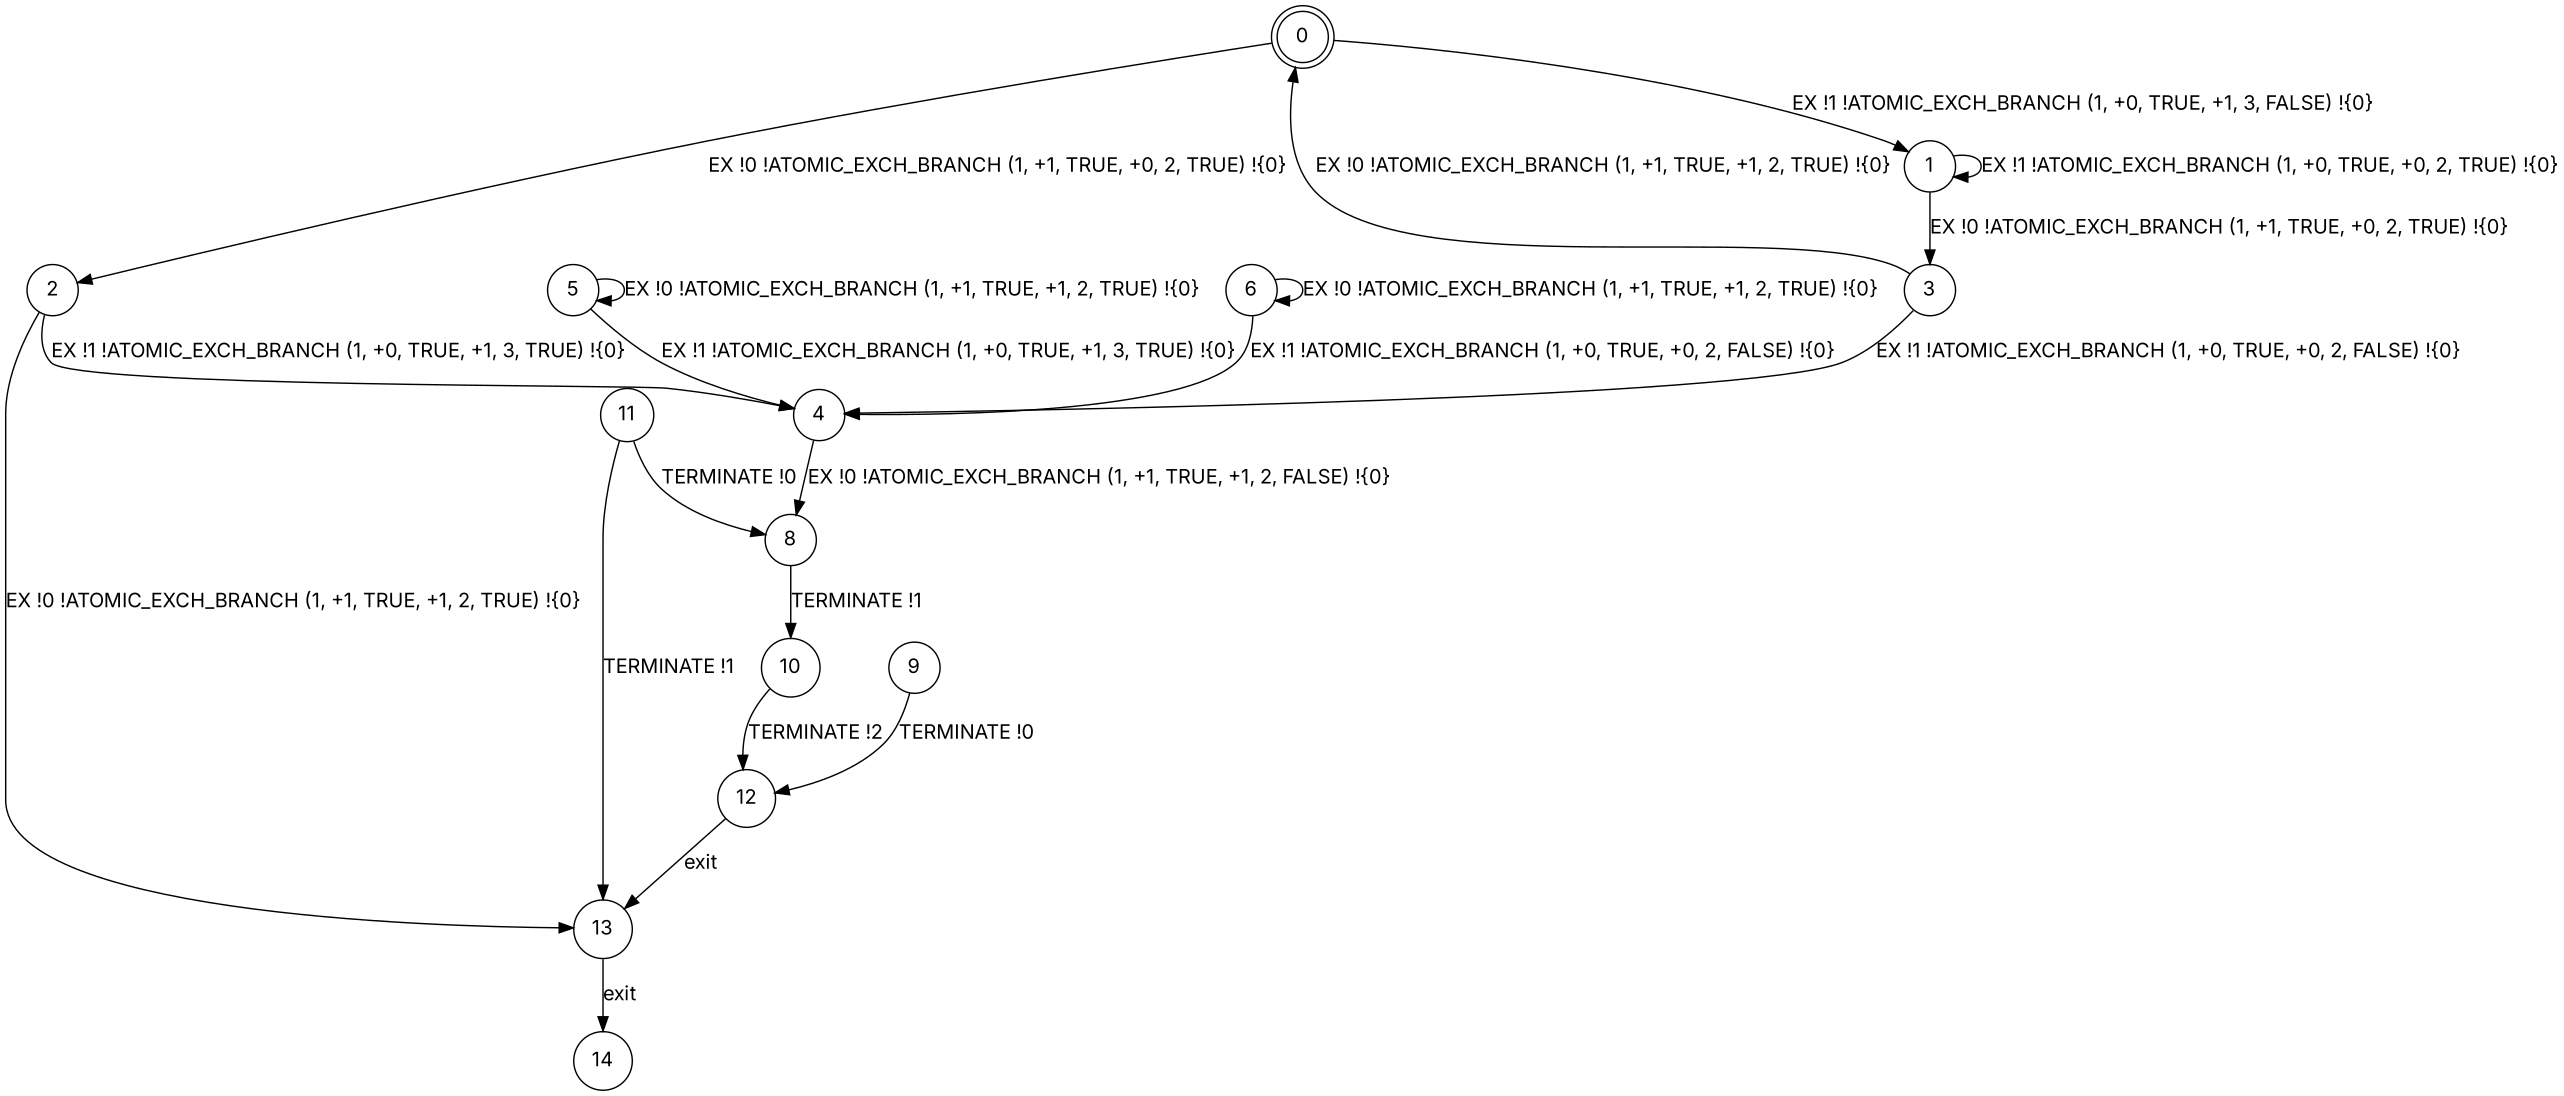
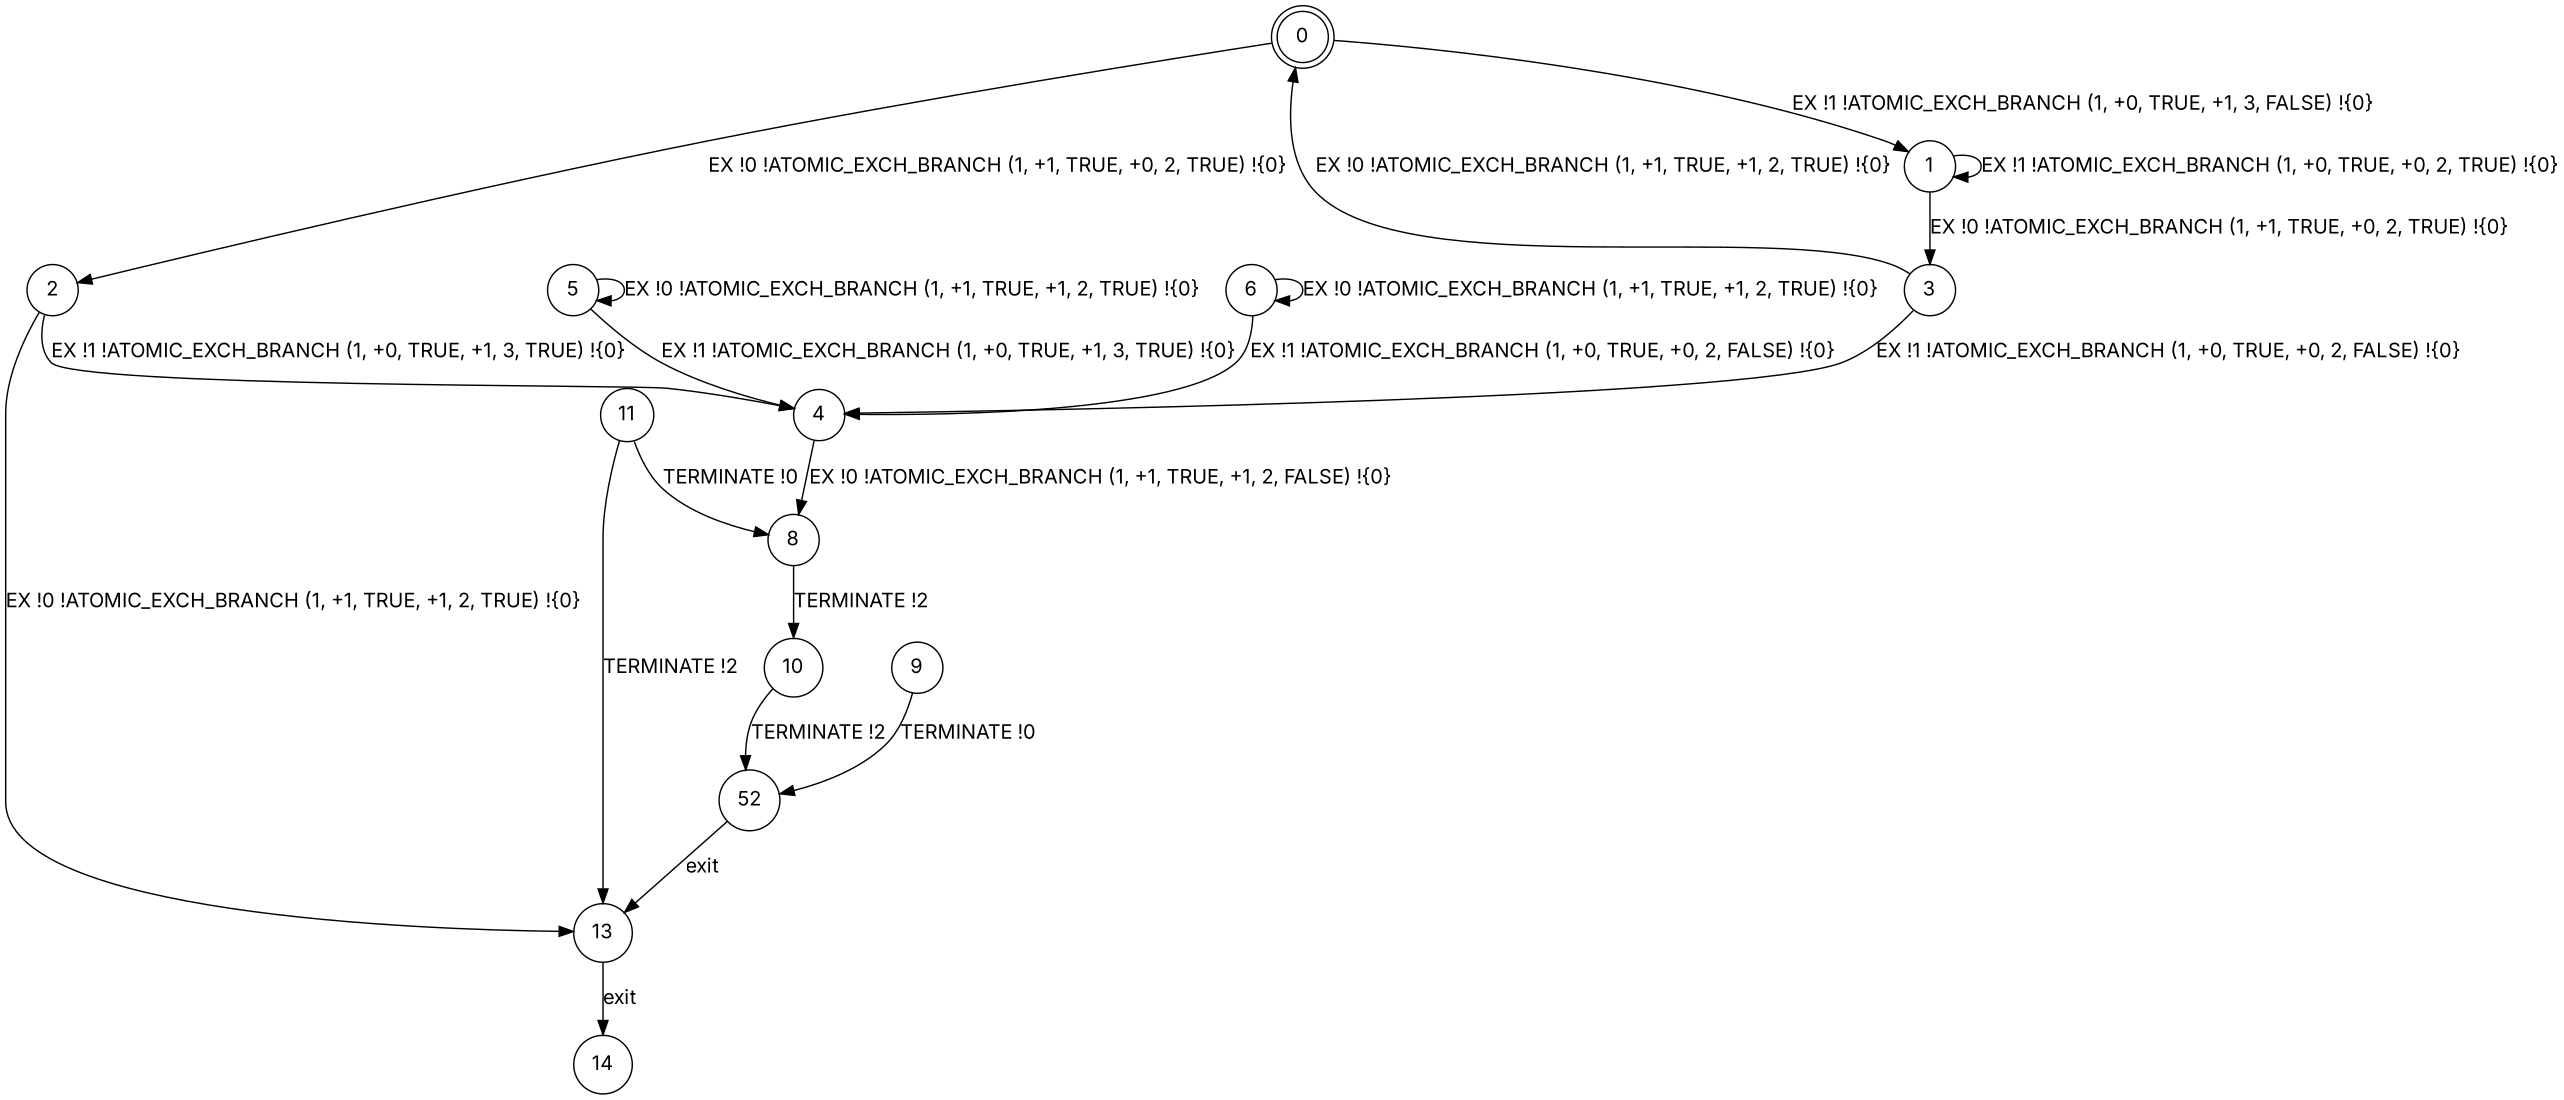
edge "8" -> "10": label "TERMINATE !1" -> "TERMINATE !2"
edge "11" -> "13": label "TERMINATE !1" -> "TERMINATE !2"
node "12": label "12" -> "52"
